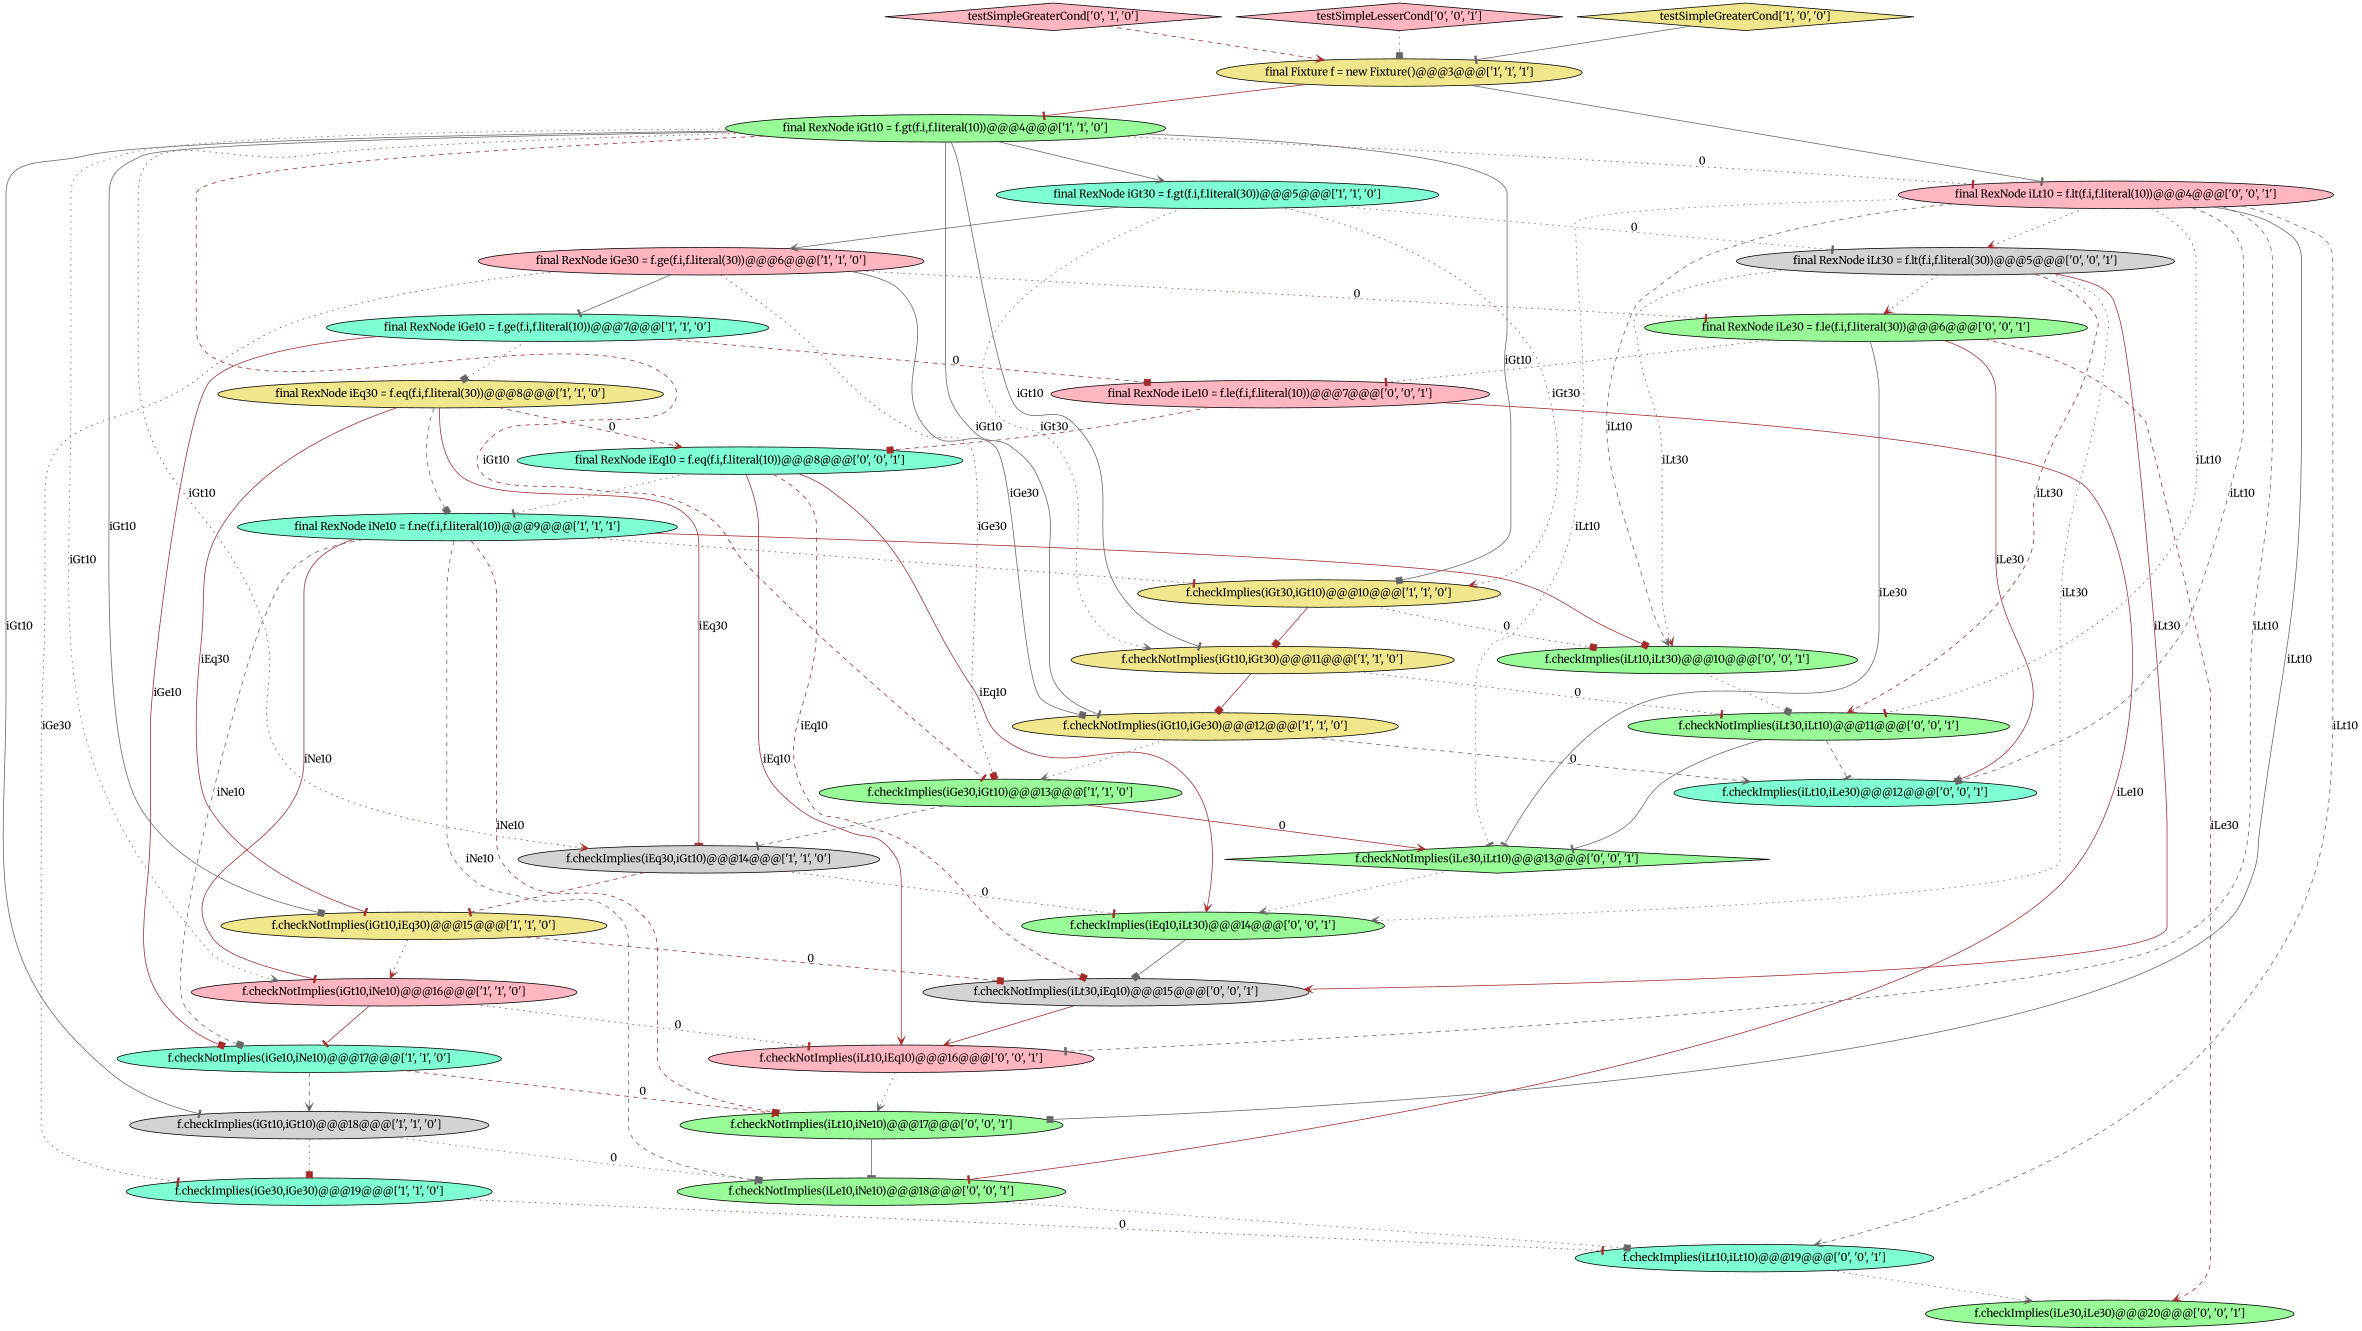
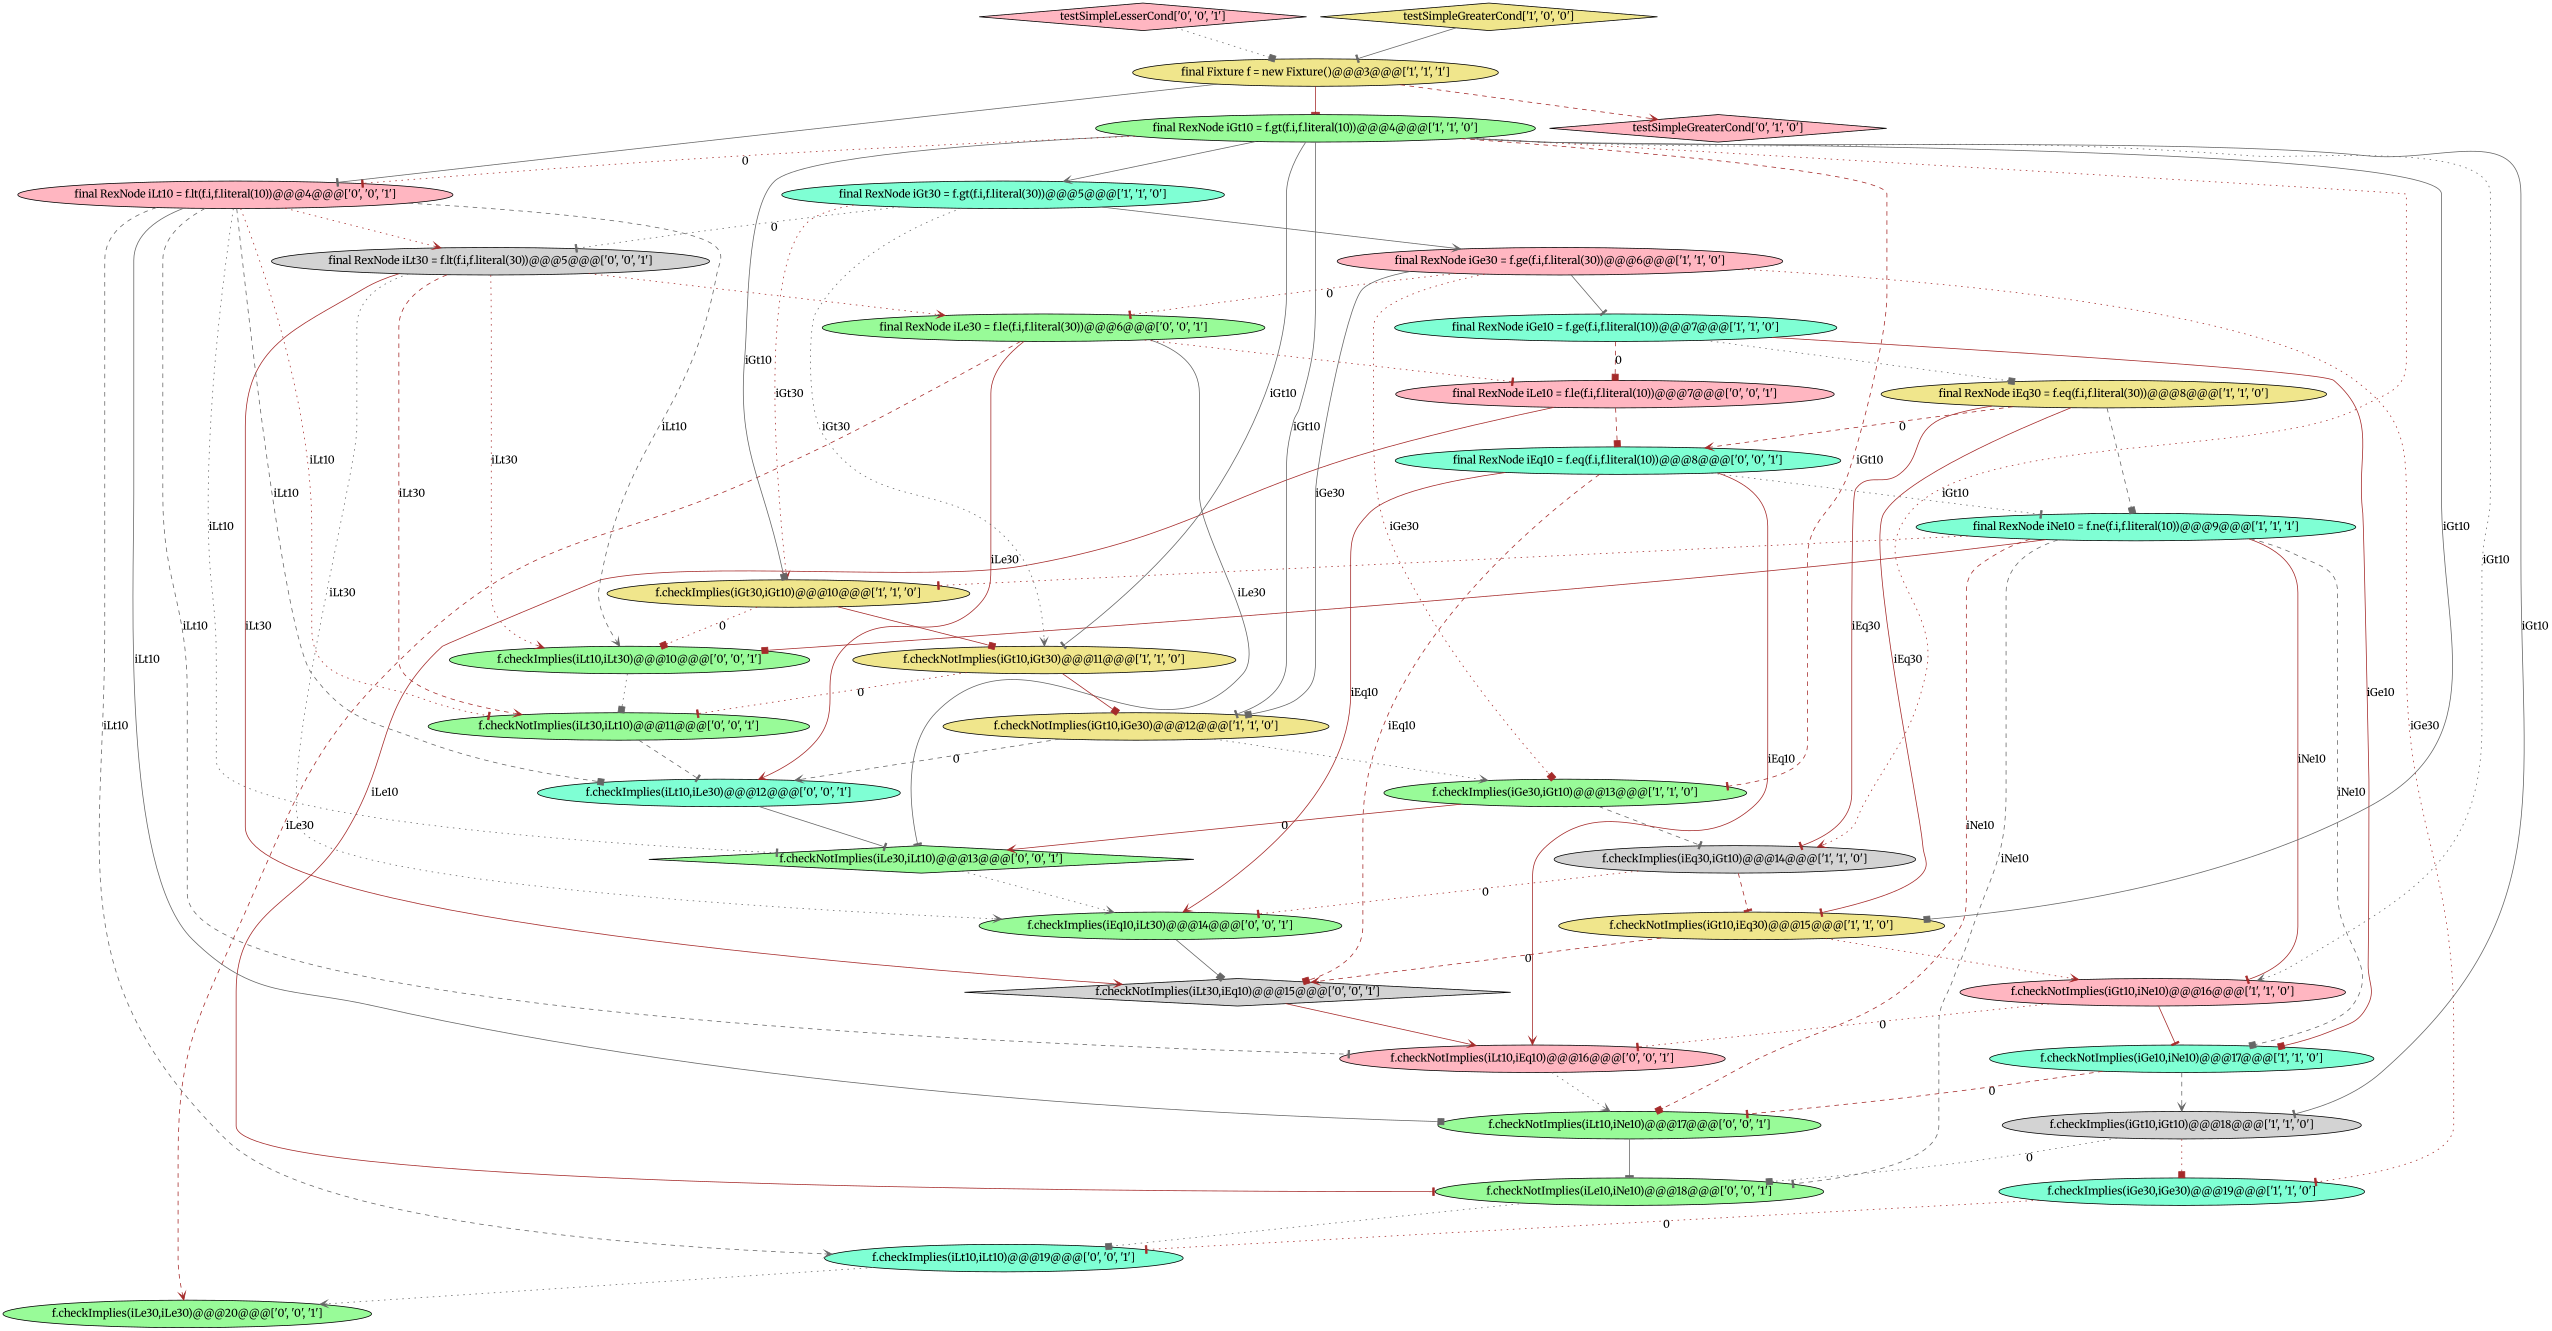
edge "testSimpleGreaterCond['0', '1', '0']" -> "final Fixture f = new Fixture()@@@3@@@['1', '1', '1']": reversed
edge "f.checkNotImplies(iLt30,iLt10)@@@11@@@['0', '0', '1']" -> "f.checkNotImplies(iLe30,iLt10)@@@13@@@['0', '0', '1']": now "f.checkImplies(iLt10,iLe30)@@@12@@@['0', '0', '1']" -> "f.checkNotImplies(iLe30,iLt10)@@@13@@@['0', '0', '1']"
edge "f.checkNotImplies(iGt10,iEq30)@@@15@@@['1', '1', '0']" -> "f.checkNotImplies(iLt30,iEq10)@@@15@@@['0', '0', '1']": arrowhead box -> vee
node "f.checkNotImplies(iLt30,iEq10)@@@15@@@['0', '0', '1']": shape ellipse -> diamond
